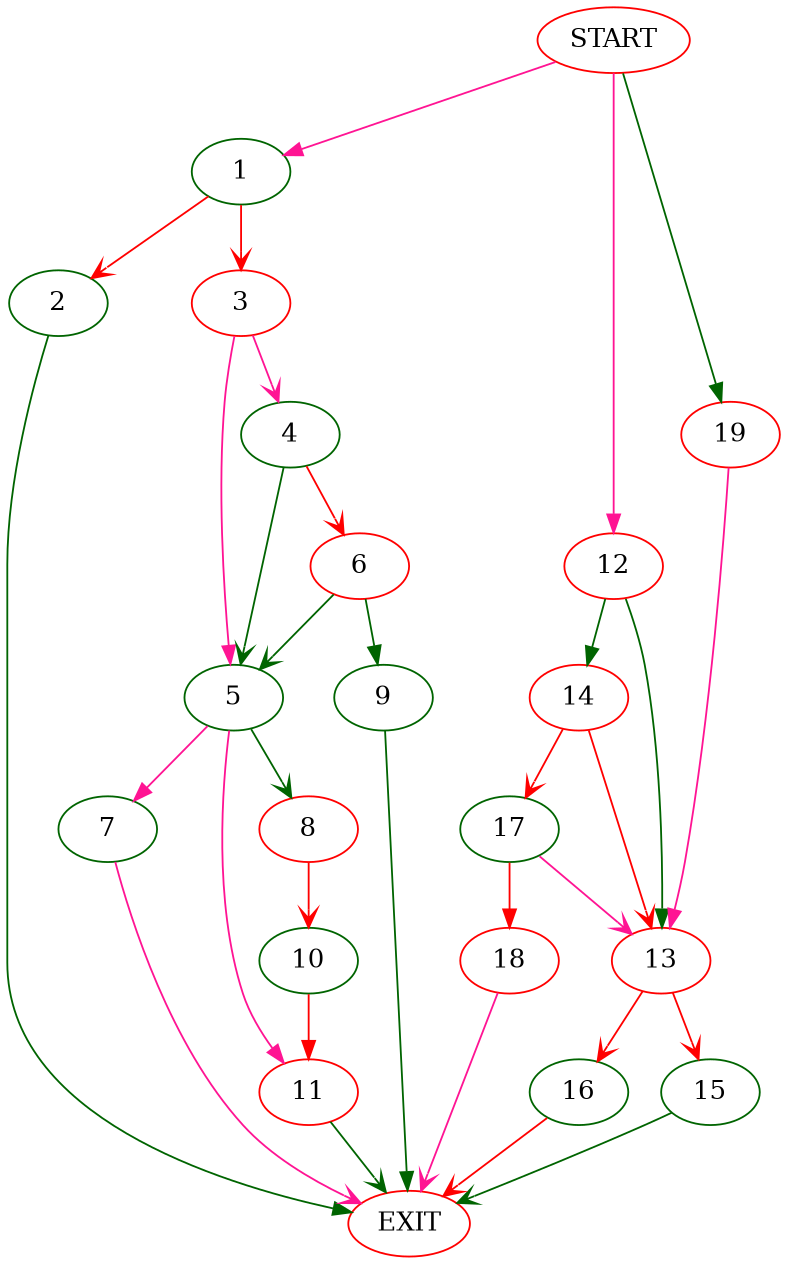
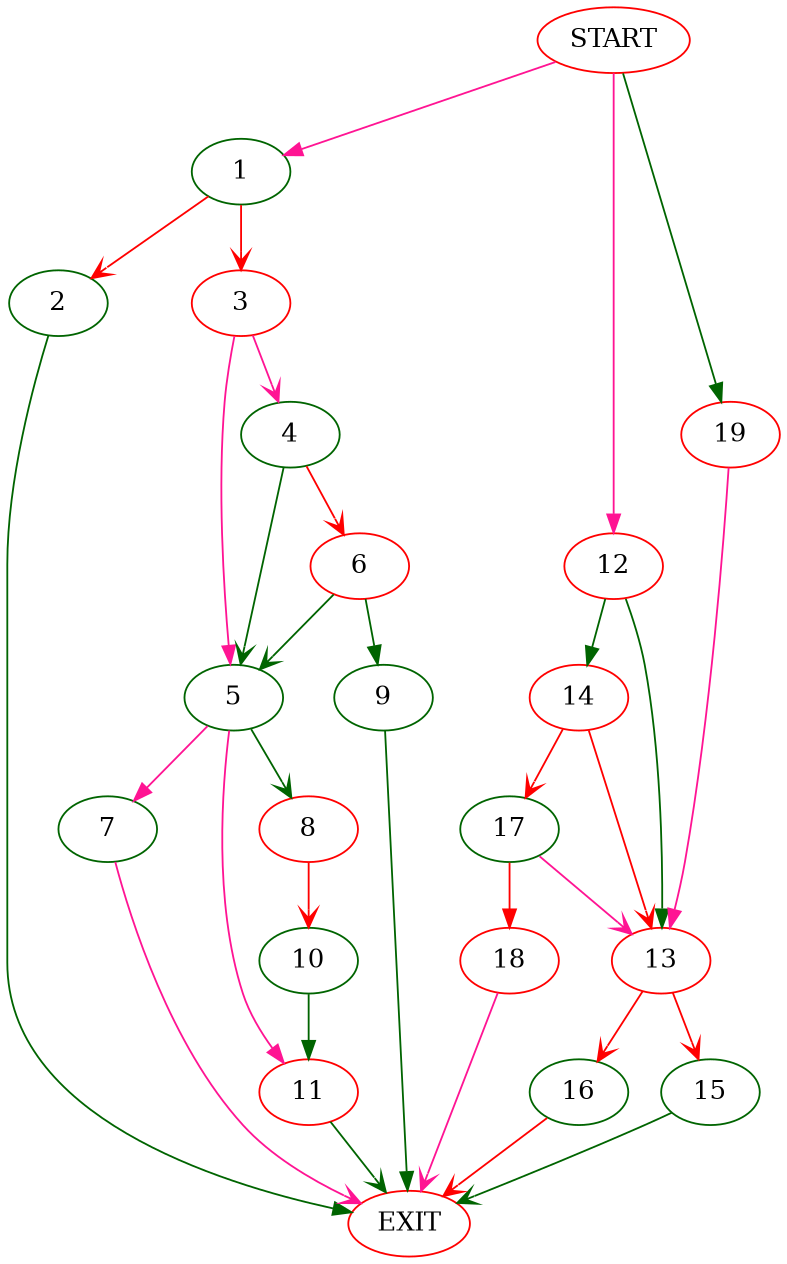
edge "10" -> "11": color red -> darkgreen
